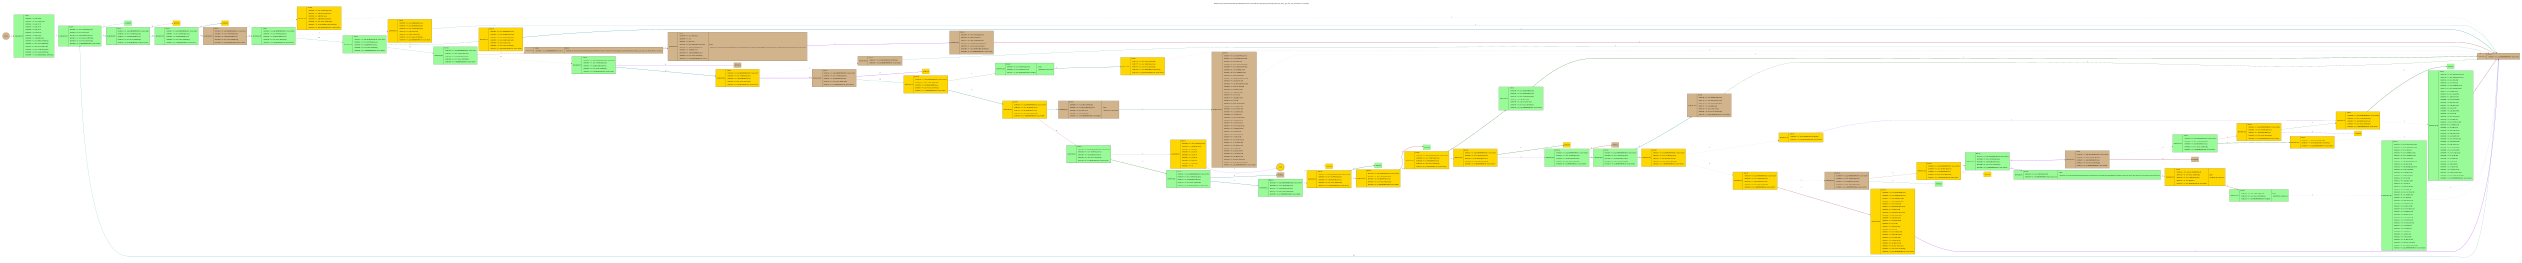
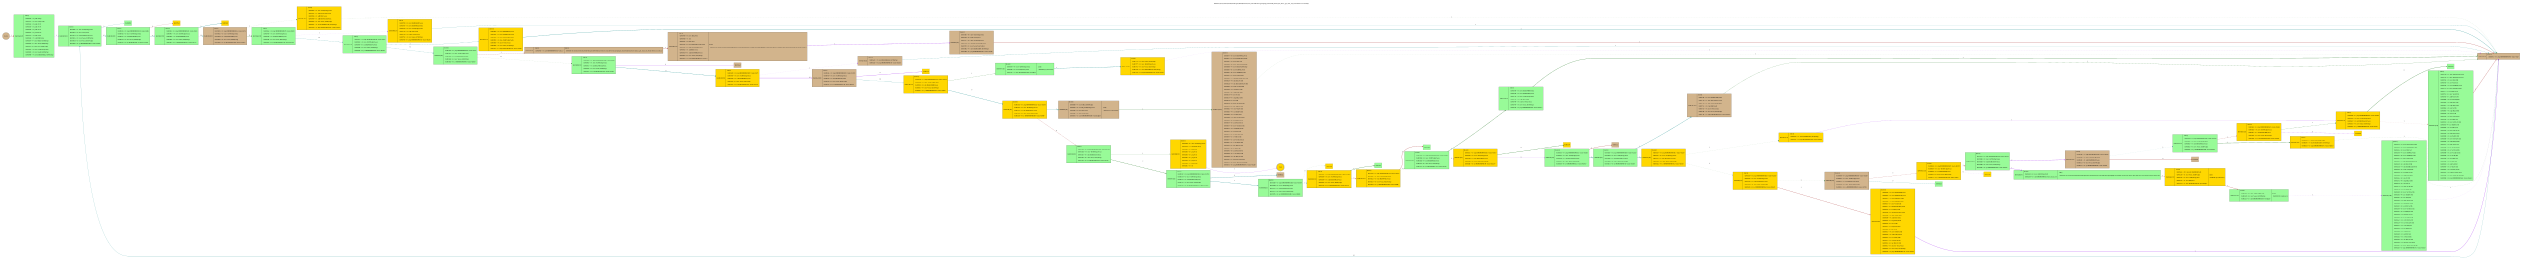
node "0x4015b3 [25]": fillcolor gold -> palegreen
